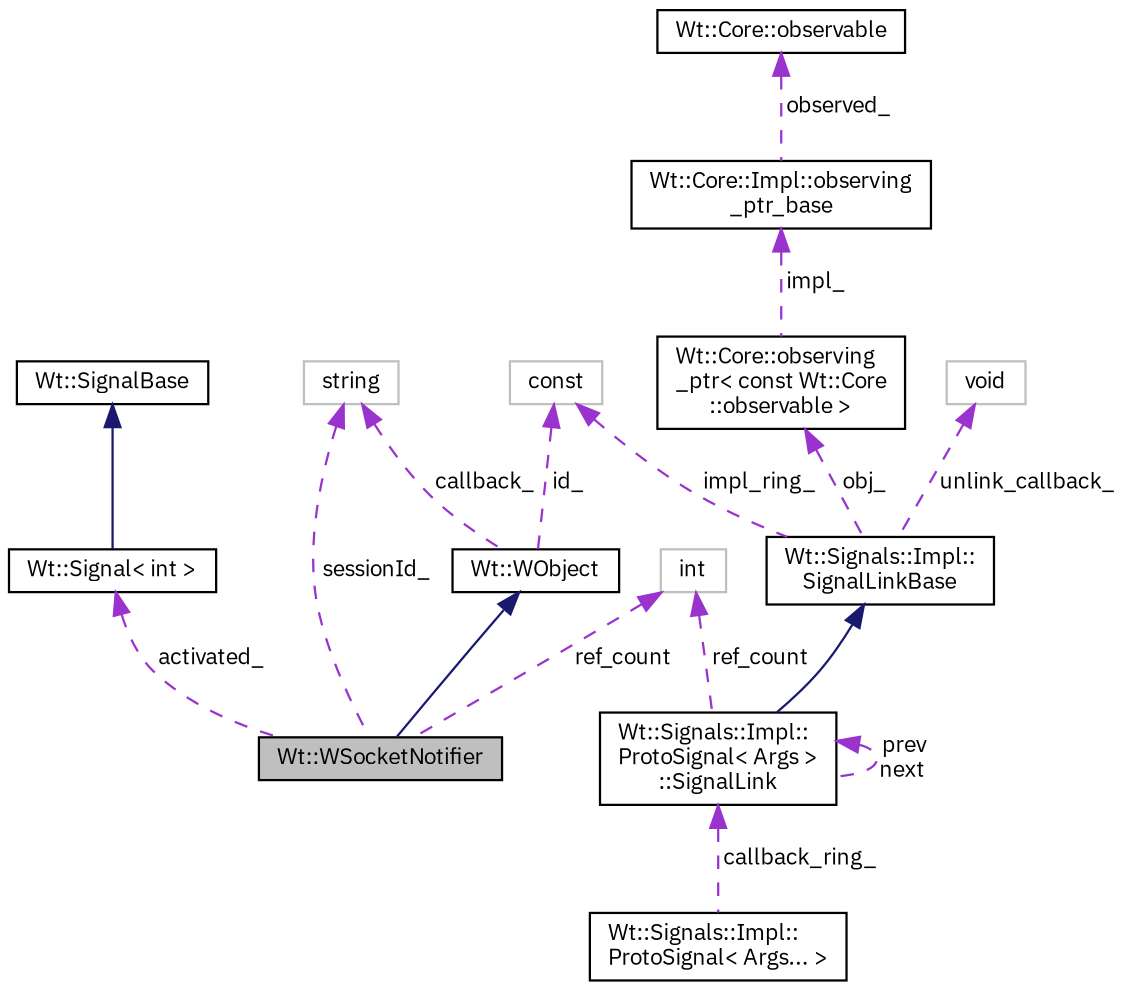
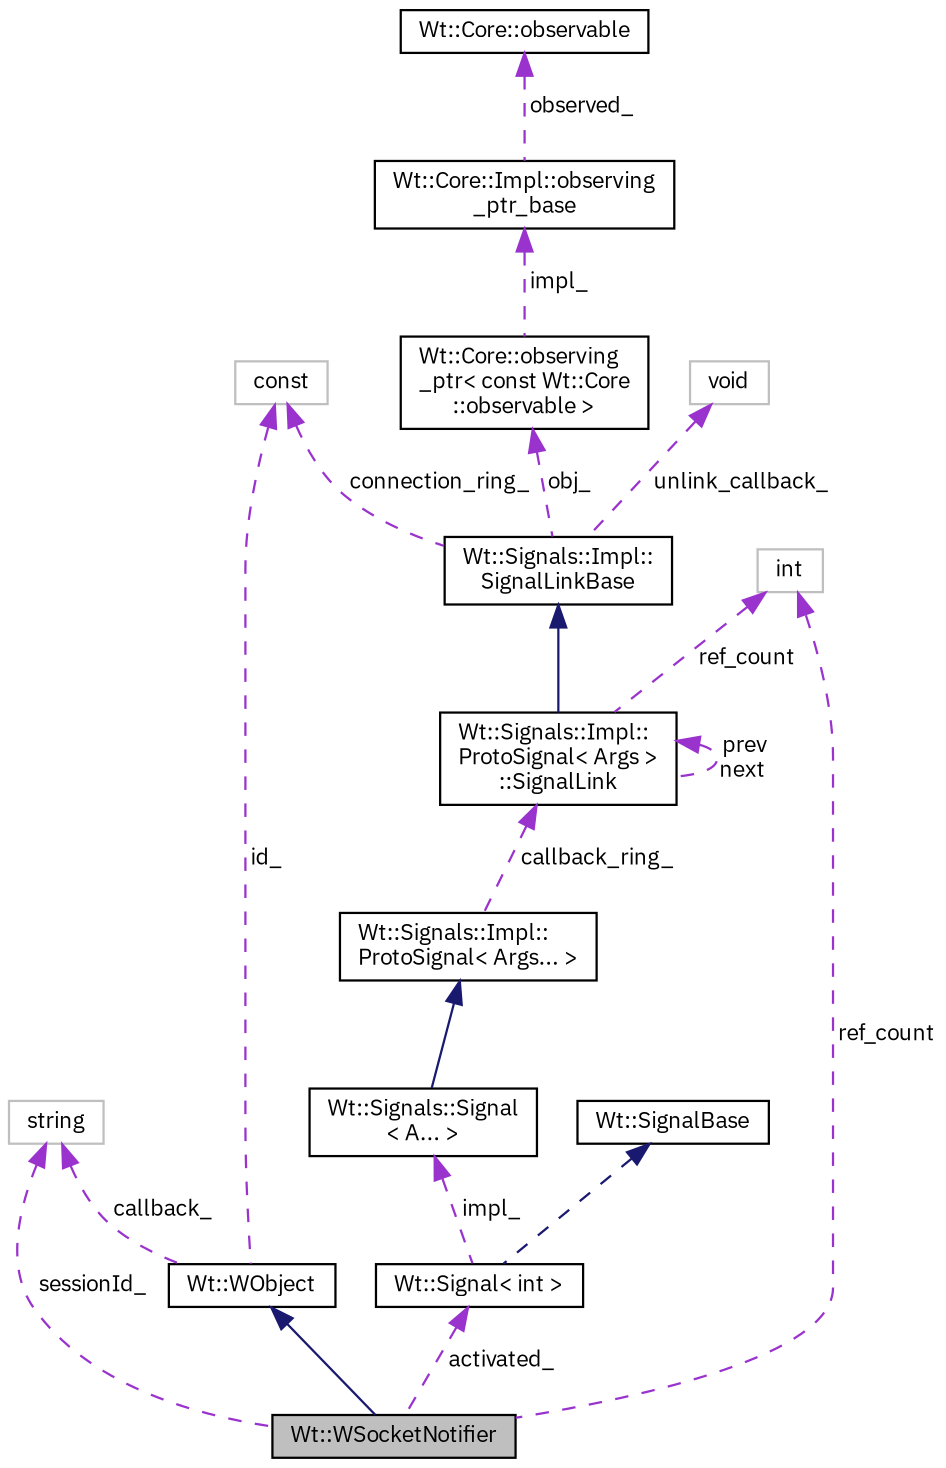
edge "Wt::Signals::Impl:: SignalLinkBase" -> "const": label " impl_ring_" -> " connection_ring_"
edge "Wt::Signal< int >" -> "Wt::SignalBase": style solid -> dashed
node "Wt::Signals::Signal < A... >": added
